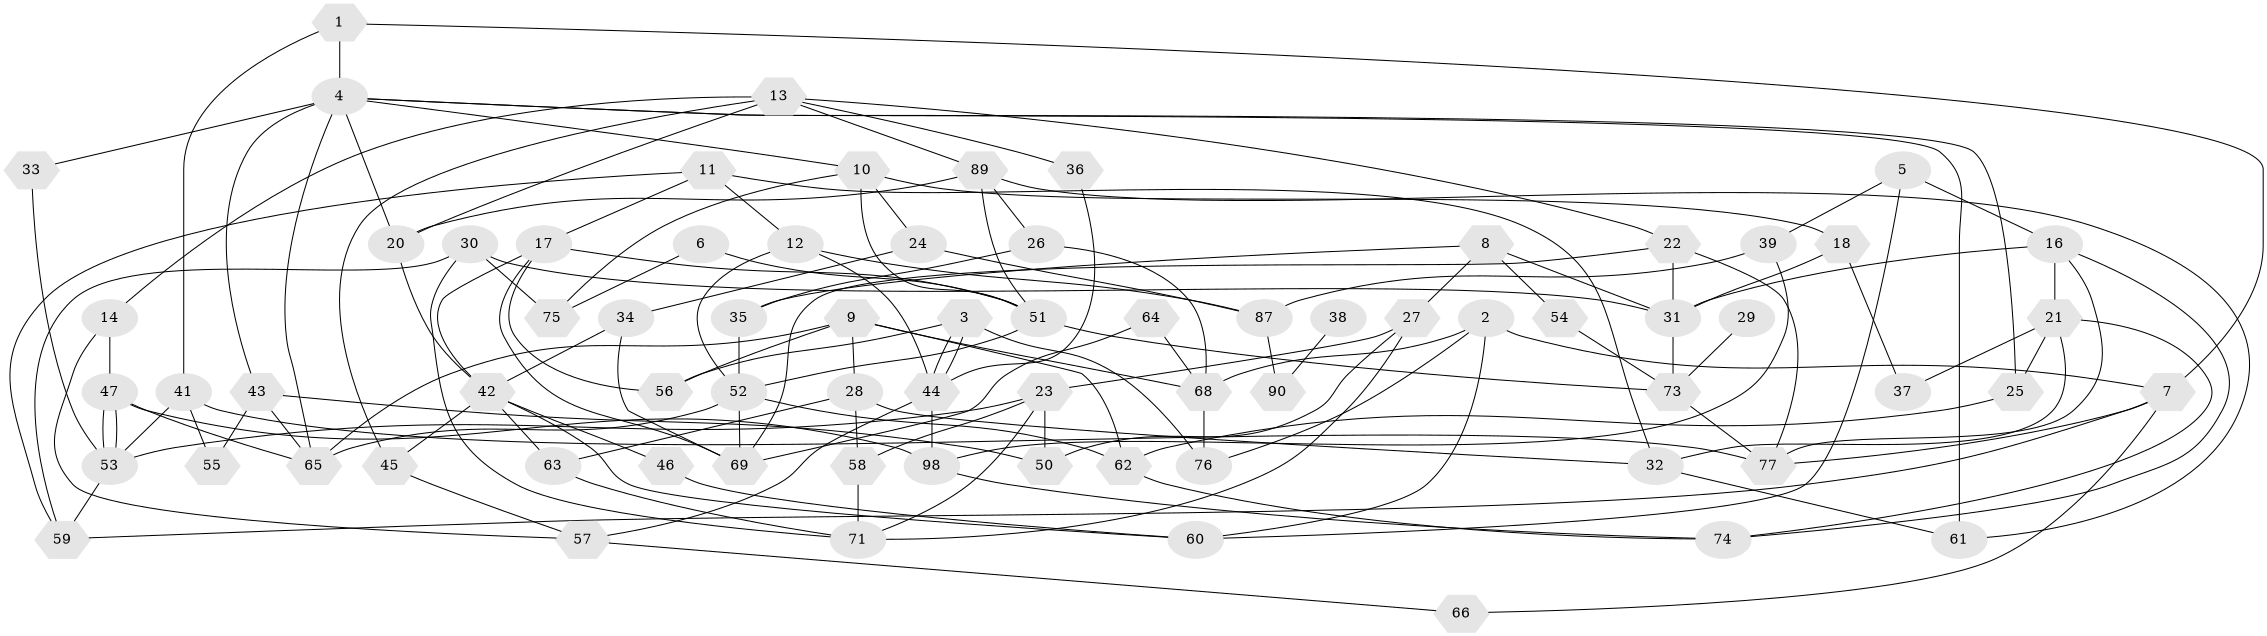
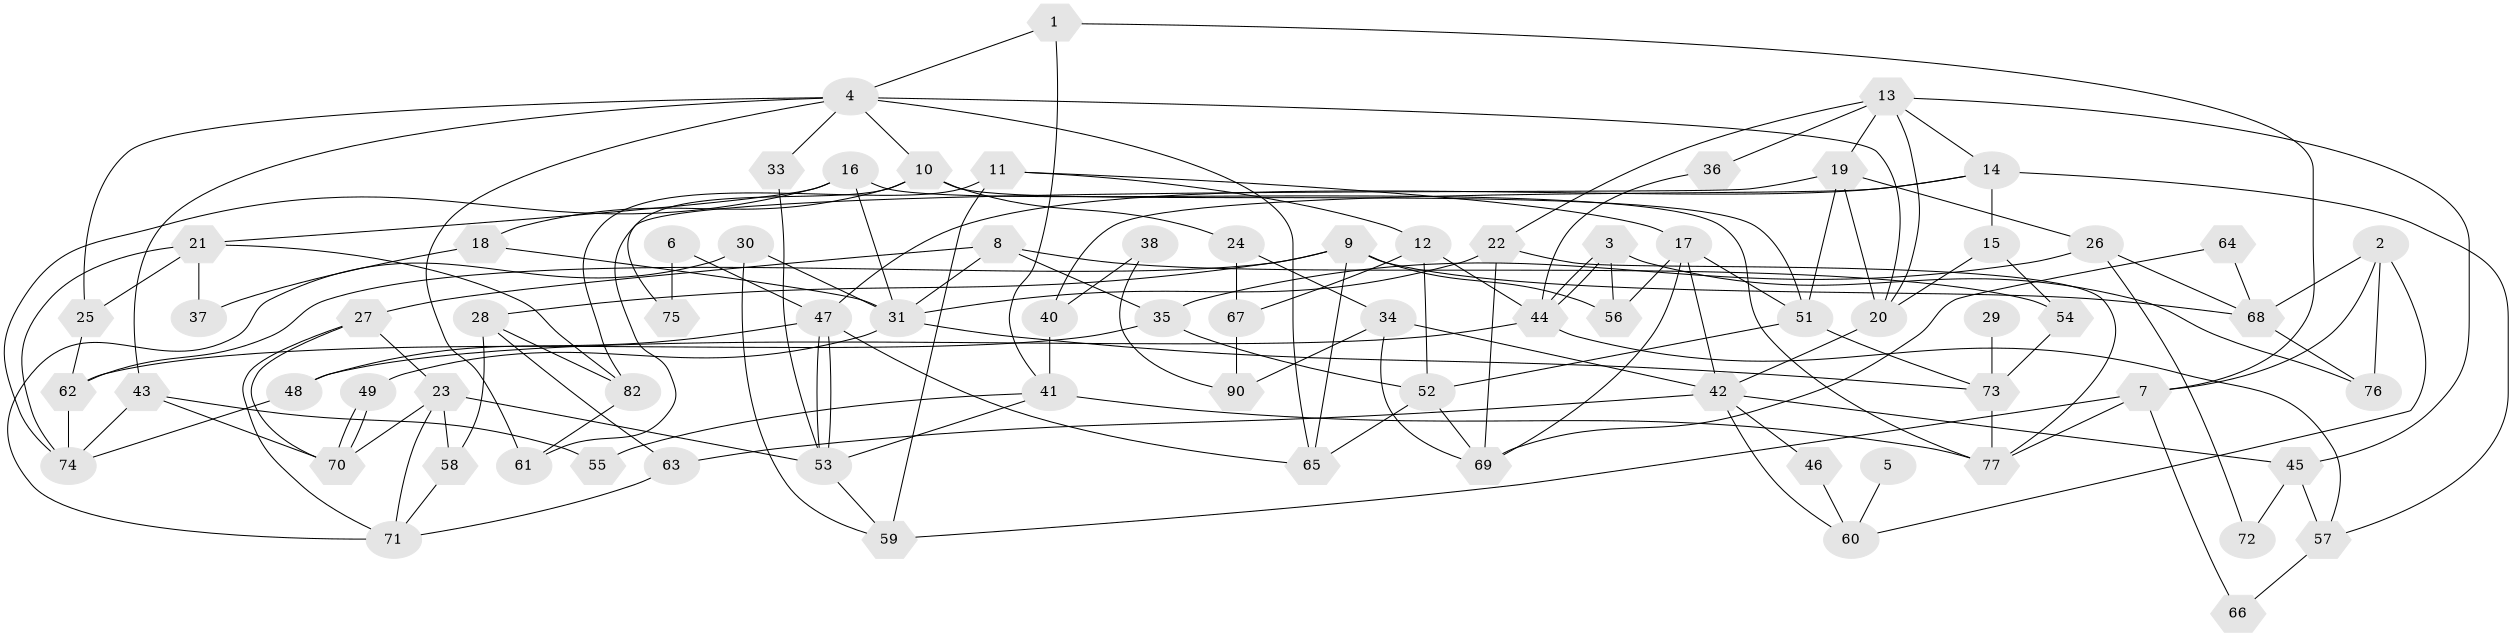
node "89": label "89" -> "19"
edge "5" -- "16": removed
node "39": removed
node "15": added
edge "30" -- "75": removed
edge "6" -- "51": now "6" -- "47"
node "40": added
node "87": label "87" -> "67"
edge "34" -- "90": added
node "49": added
edge "43" -- "65": now "43" -- "74"
edge "52" -- "62": now "35" -- "62"
node "98": label "98" -> "48"
node "50": label "50" -> "70"
node "32": label "32" -> "82"
node "72": added
